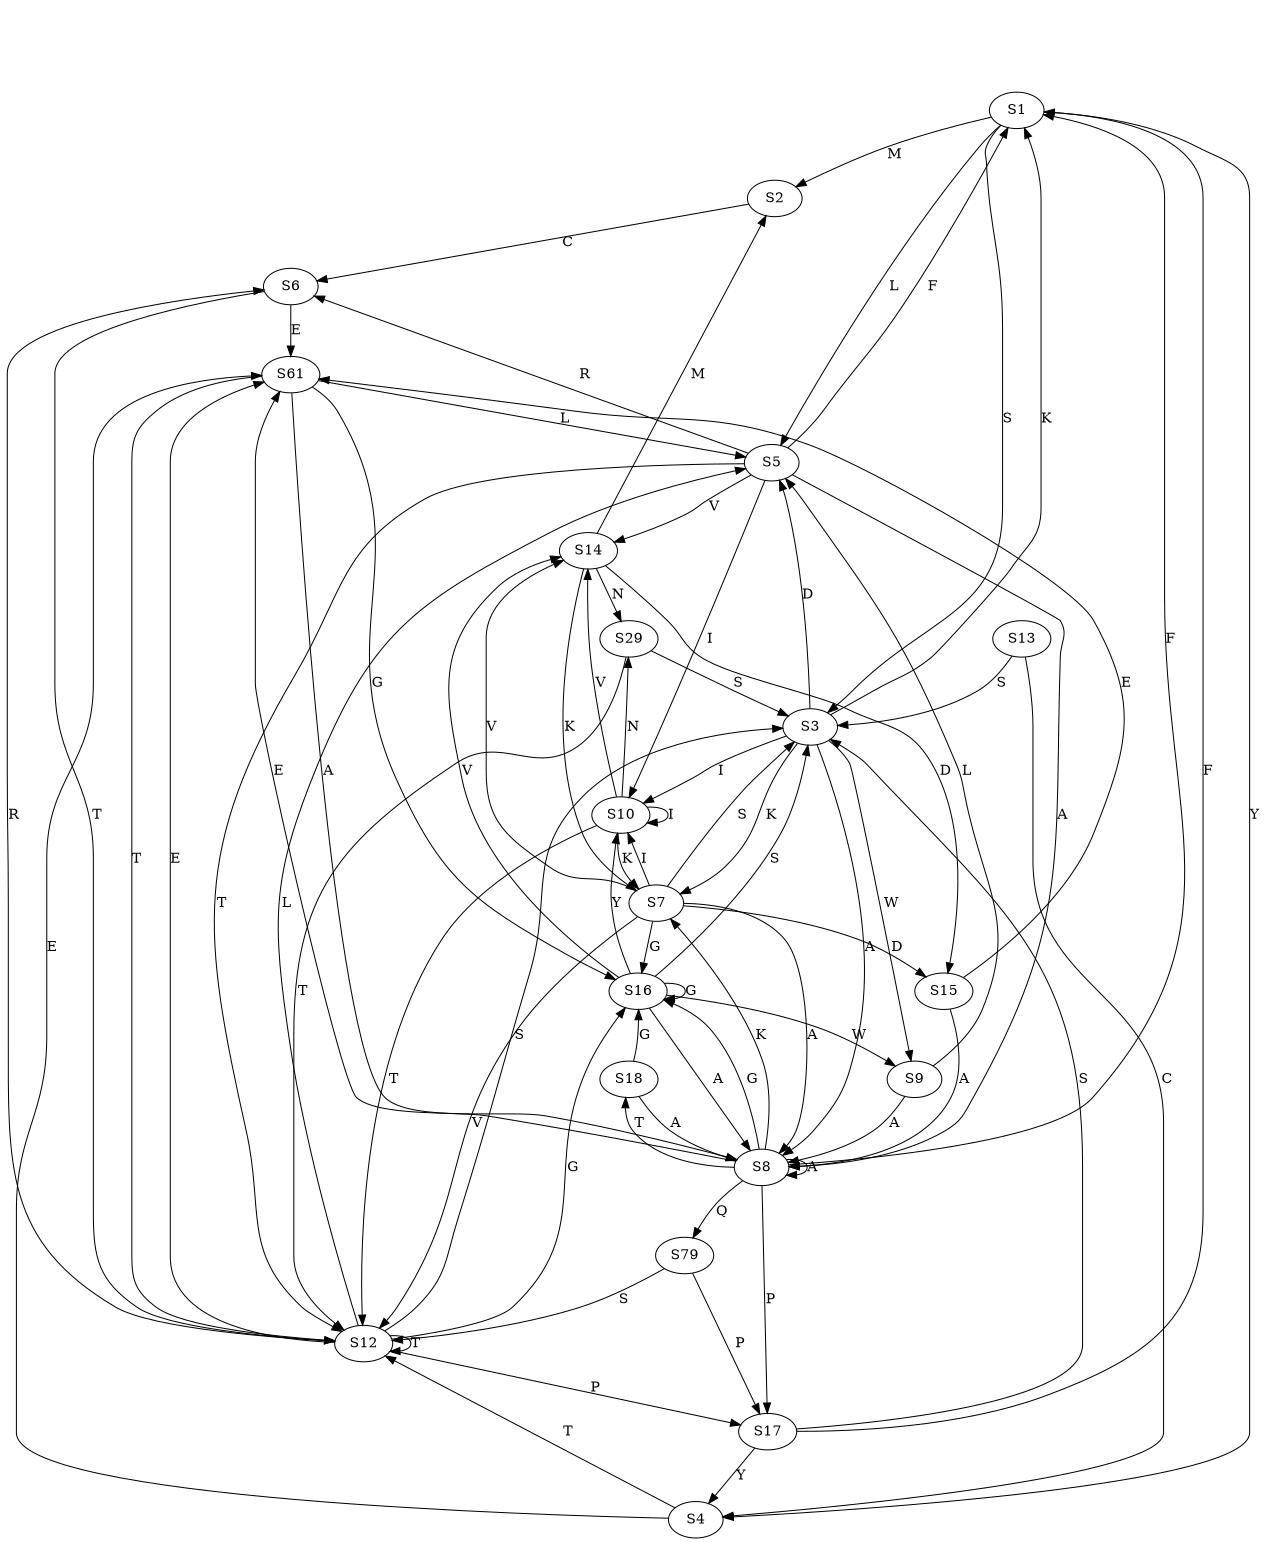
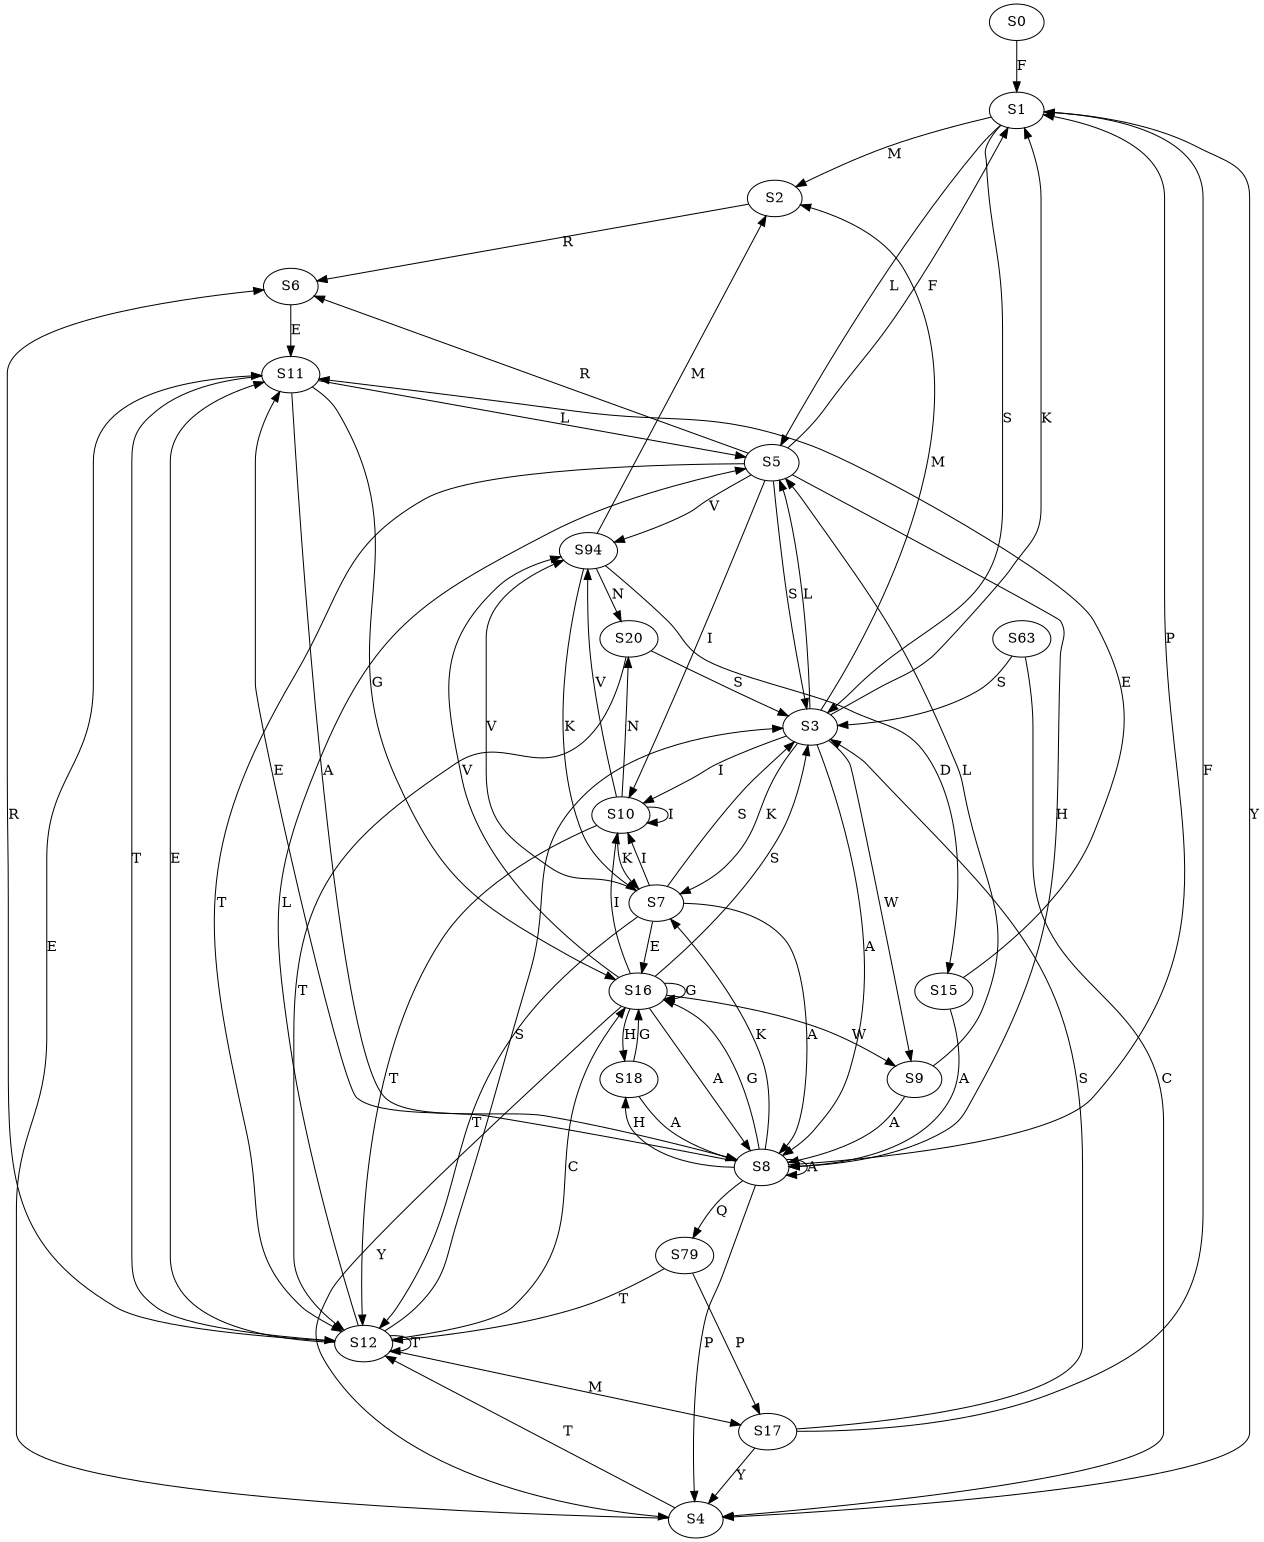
node "S0": added
edge "S2" -> "S6": label "C" -> "R"
node "S61": label "S61" -> "S11"
edge "S3" -> "S2": added, label "M"
node "S14": label "S14" -> "S94"
edge "S5" -> "S3": added, label "S"
edge "S3" -> "S5": label "D" -> "L"
node "S29": label "S29" -> "S20"
node "S13": label "S13" -> "S63"
edge "S8" -> "S1": label "F" -> "P"
edge "S5" -> "S8": label "A" -> "H"
edge "S6" -> "S12": removed, label "T"
edge "S16" -> "S10": label "Y" -> "I"
edge "S7" -> "S15": removed, label "D"
edge "S7" -> "S16": label "G" -> "E"
edge "S16" -> "S18": added, label "H"
edge "S7" -> "S12": label "V" -> "T"
edge "S8" -> "S18": label "T" -> "H"
edge "S12" -> "S16": label "G" -> "C"
edge "S16" -> "S4": added, label "Y"
edge "S8" -> "S17": now "S8" -> "S4"
edge "S79" -> "S12": label "S" -> "T"
edge "S12" -> "S17": label "P" -> "M"
